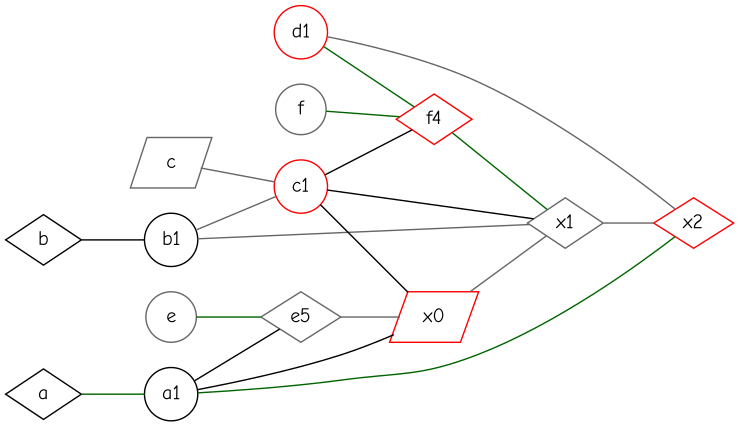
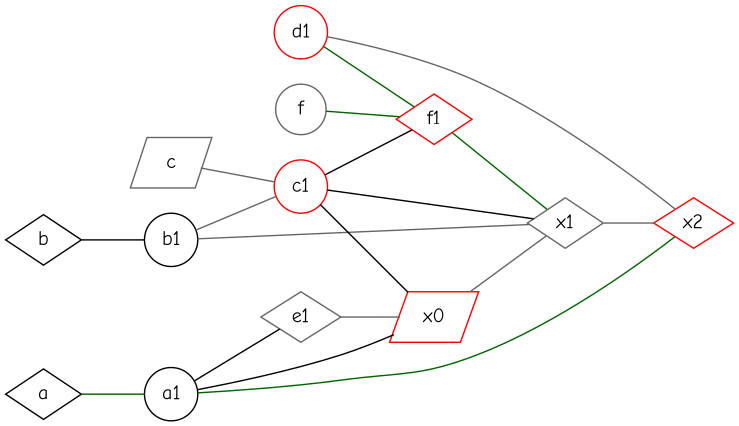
node "f4": label "f4" -> "f1"
node "e": removed
node "e5": label "e5" -> "e1"
